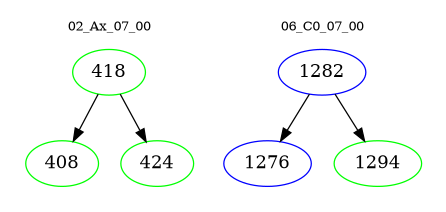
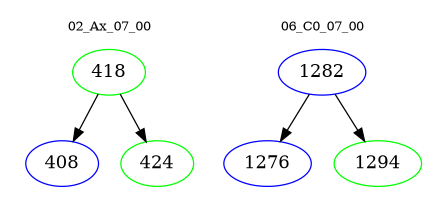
node "408": color green -> blue
